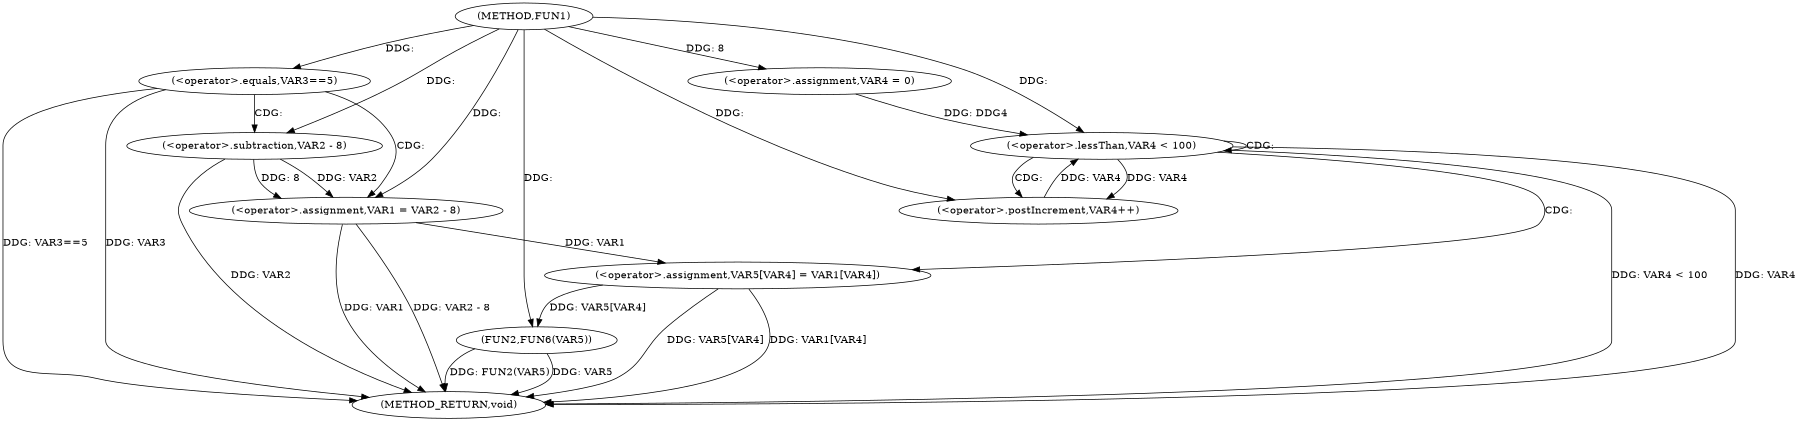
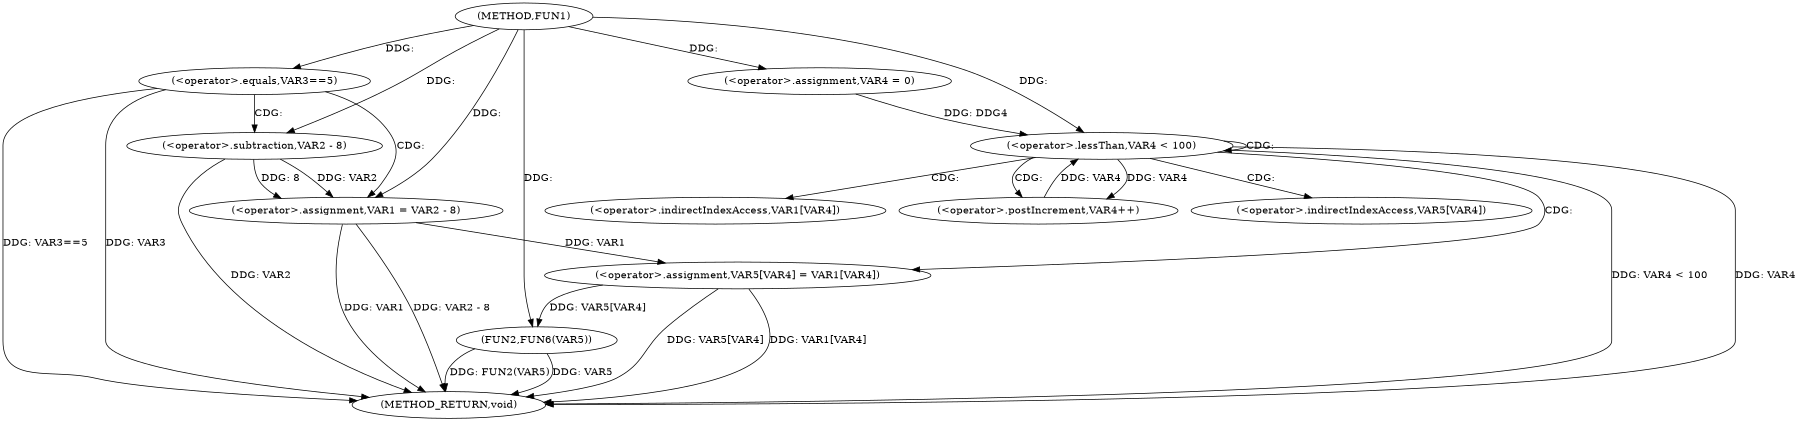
edge "(METHOD,FUN1)" -> "(<operator>.assignment,VAR4 = 0)": label "DDG: 8" -> "DDG: "
edge "(METHOD,FUN1)" -> "(<operator>.postIncrement,VAR4++)": removed, label "DDG:"
node "(<operator>.indirectIndexAccess,VAR1[VAR4])": added
node "(<operator>.indirectIndexAccess,VAR5[VAR4])": added
